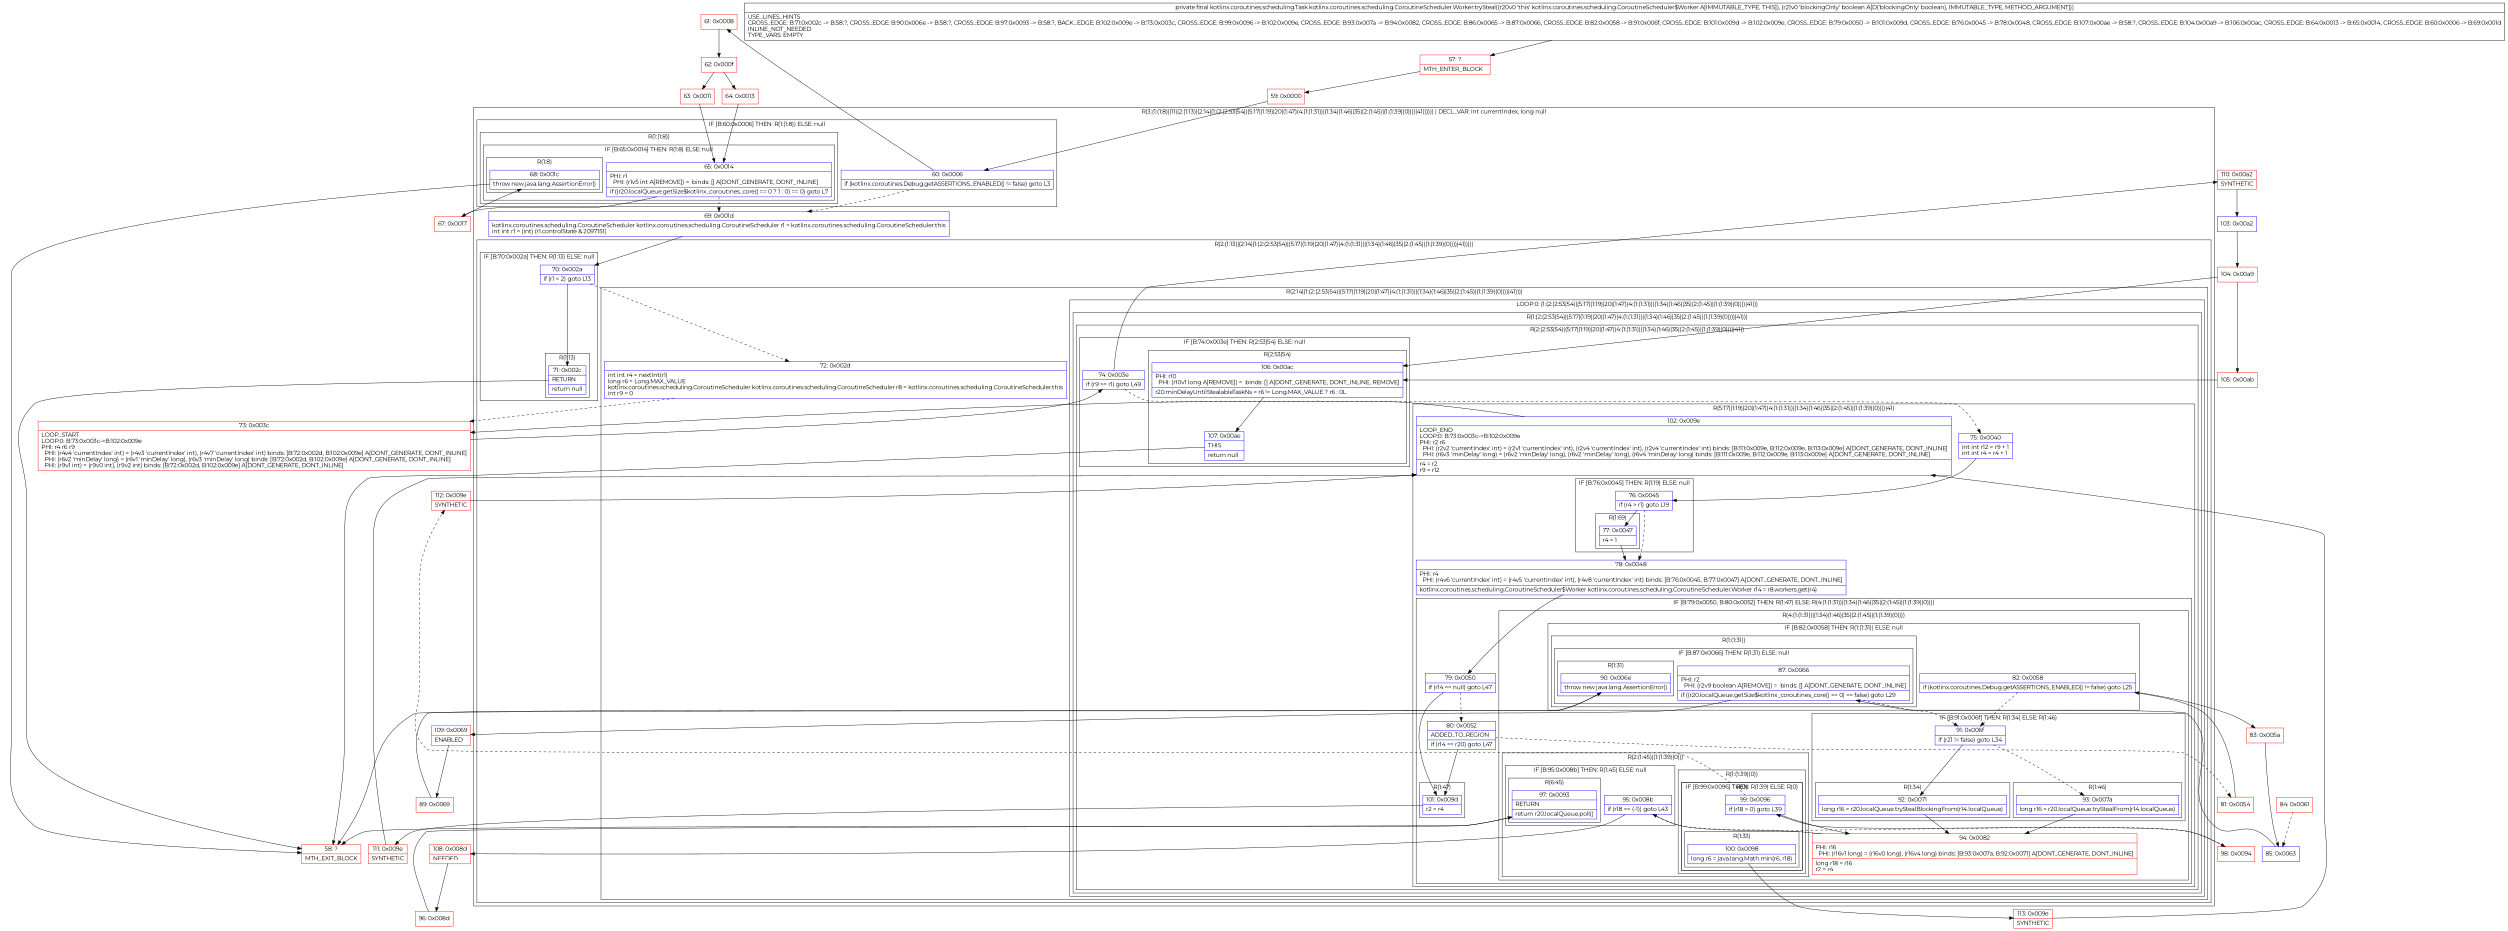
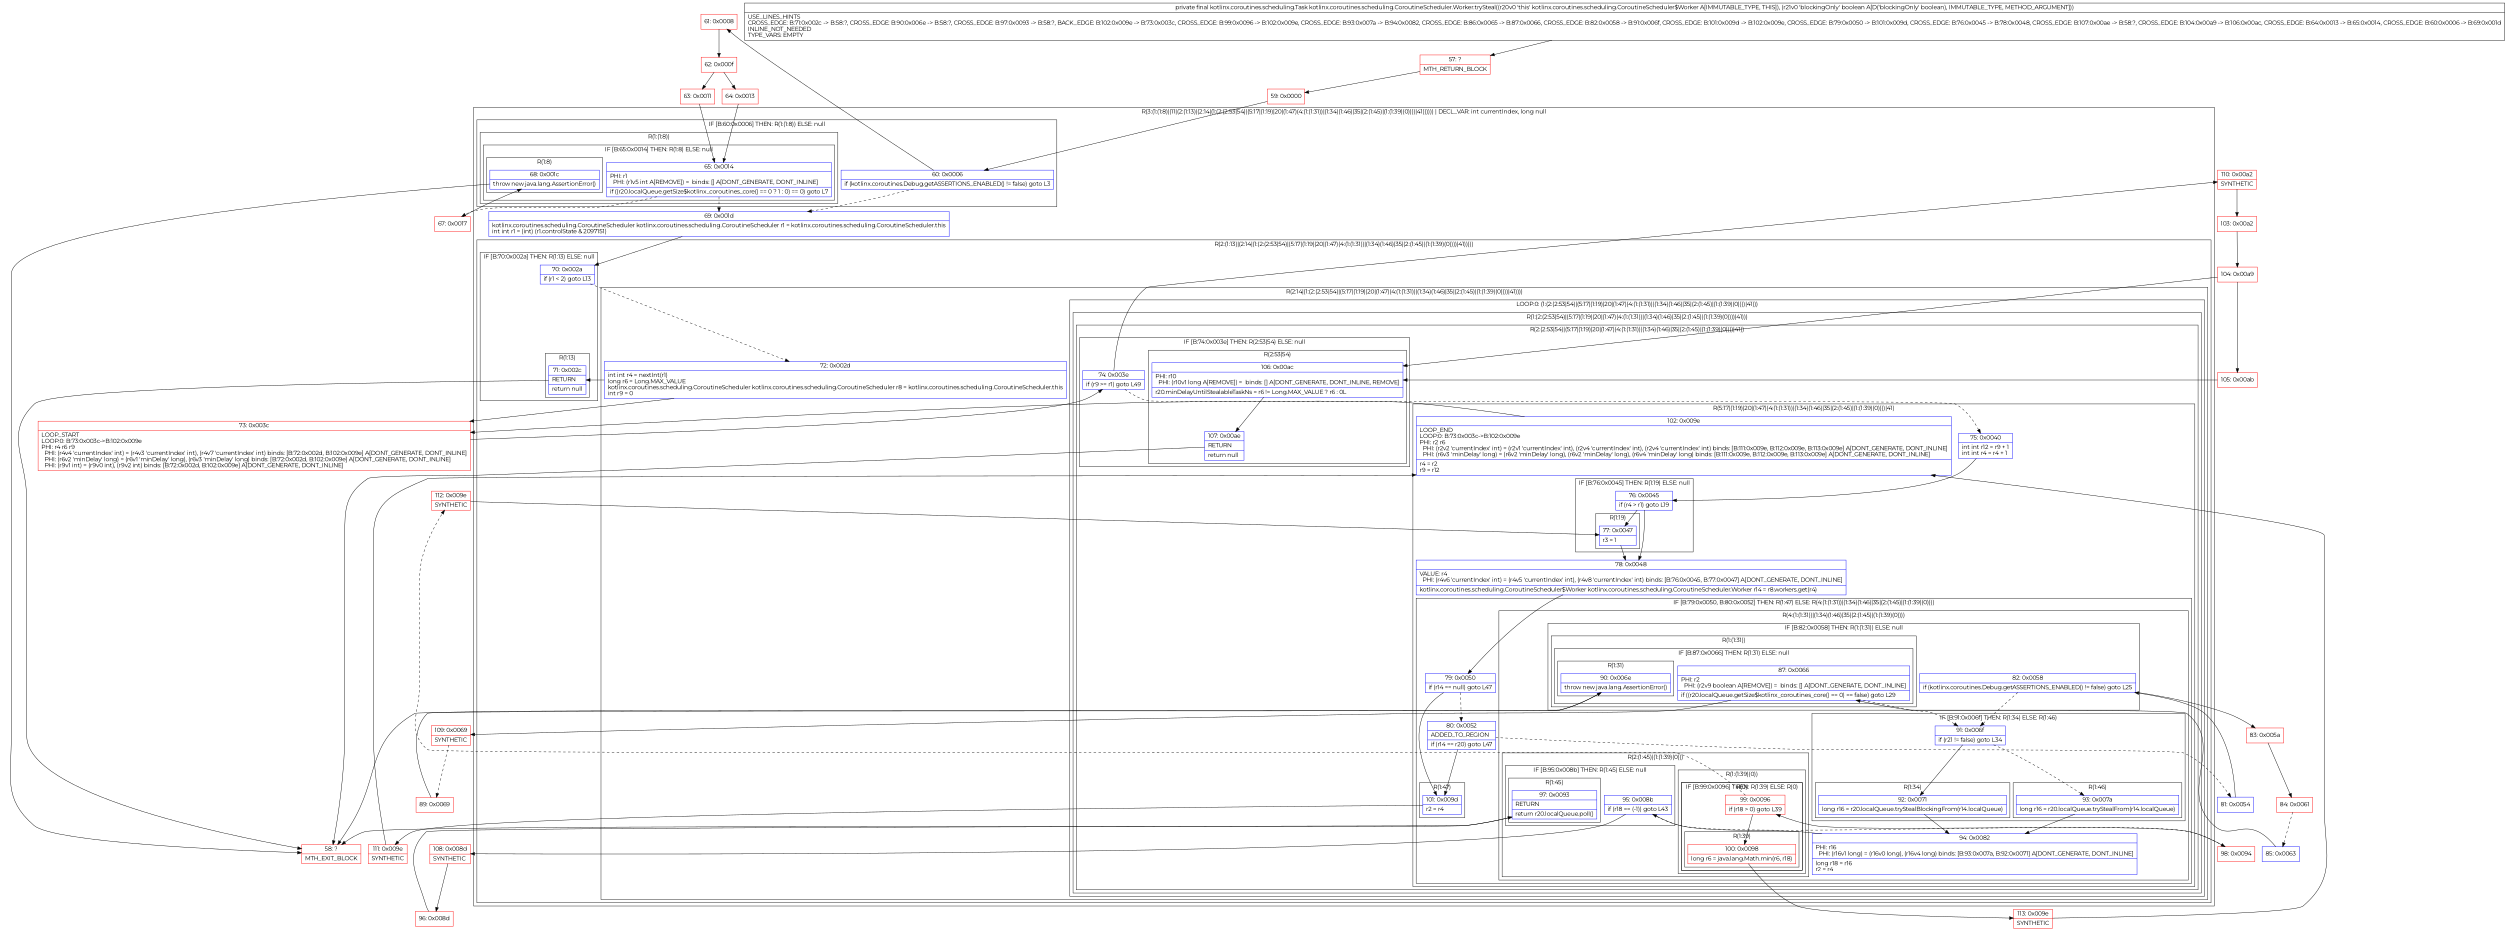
node "57: ?": text "MTH_ENTER_BLOCK" -> "MTH_RETURN_BLOCK"
edge "65: 0x0014" -> "67: 0x0017": style solid -> dashed
node "103: 0x00a2": color blue -> red
edge "70: 0x002a" -> "71: 0x002c": now "72: 0x002d" -> "71: 0x002c"
edge "72: 0x002d" -> "73: 0x003c": style dashed -> solid
node "107: 0x00ae": text "THIS" -> "RETURN"
edge "112: 0x009e" -> "102: 0x009e": now "112: 0x009e" -> "77: 0x0047"
cluster "R(1:69)": label "R(1:69)" -> "R(1:19)"
edge "76: 0x0045" -> "78: 0x0048": style dashed -> solid
node "77: 0x0047": text "r4 = 1" -> "r3 = 1"
node "78: 0x0048": text "PHI: r4" -> "VALUE: r4"
node "109: 0x0069": text "ENABLED" -> "SYNTHETIC"
edge "109: 0x0069" -> "89: 0x0069": style solid -> dashed
cluster "R(6:45)": label "R(6:45)" -> "R(1:45)"
edge "83: 0x005a" -> "85: 0x0063": now "83: 0x005a" -> "84: 0x0061"
node "99: 0x0096": color blue -> red
node "81: 0x0054": color red -> blue
edge "99: 0x0096" -> "94: 0x0082": now "99: 0x0096" -> "100: 0x0098"
cluster "R(1:33)": label "R(1:33)" -> "R(1:39)"
node "100: 0x0098": color blue -> red
node "94: 0x0082": color red -> blue
node "108: 0x008d": text "NEEDED" -> "SYNTHETIC"
